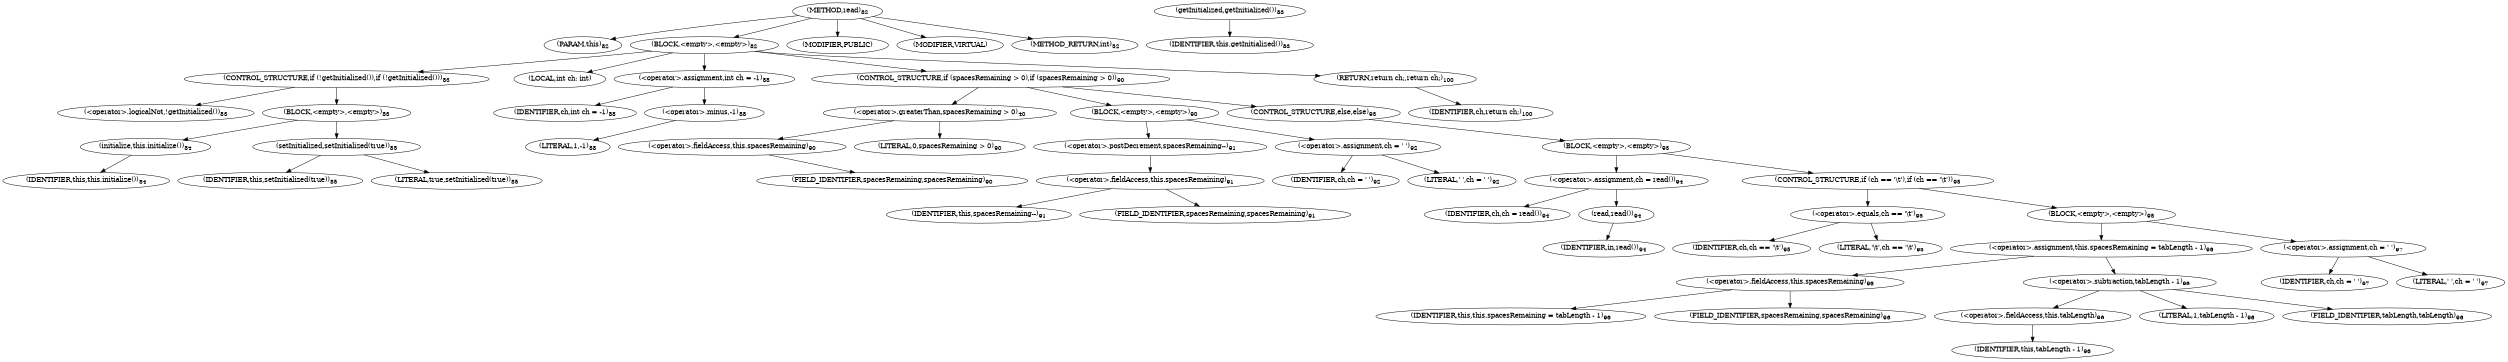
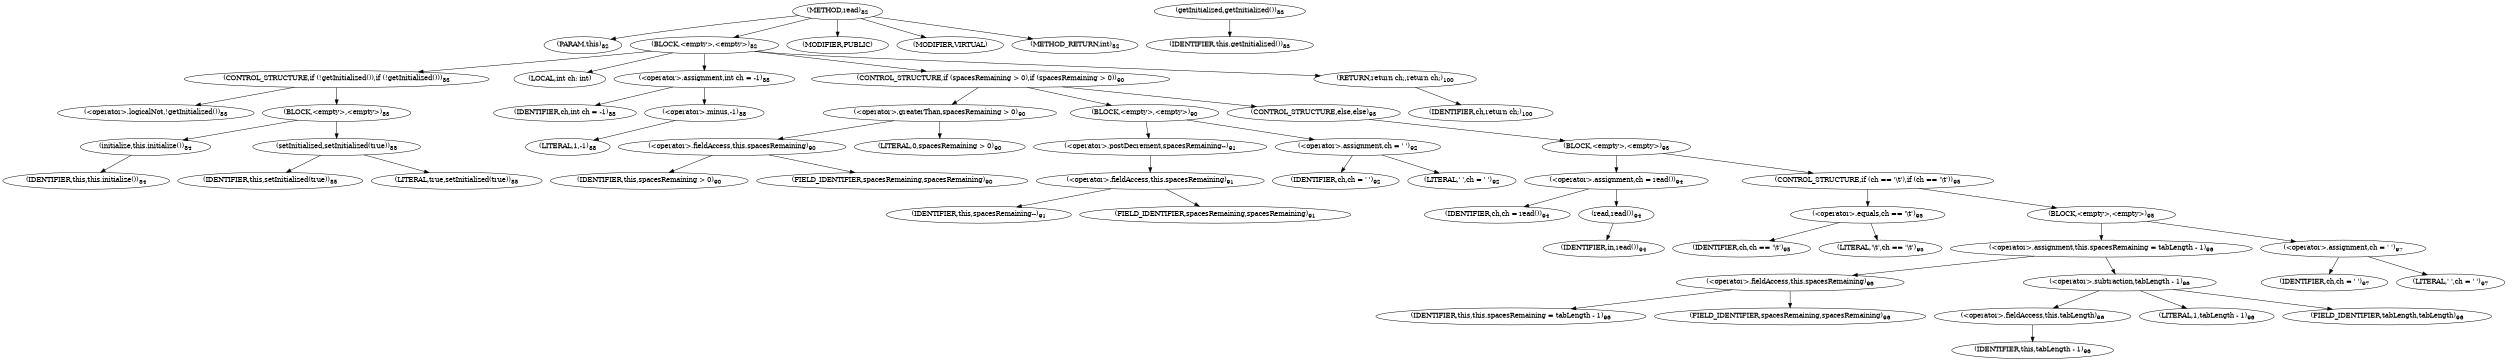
node "(<operator>.greaterThan,spacesRemaining > 0)": text "40" -> "90"
node "(IDENTIFIER,this,spacesRemaining > 0)": added
